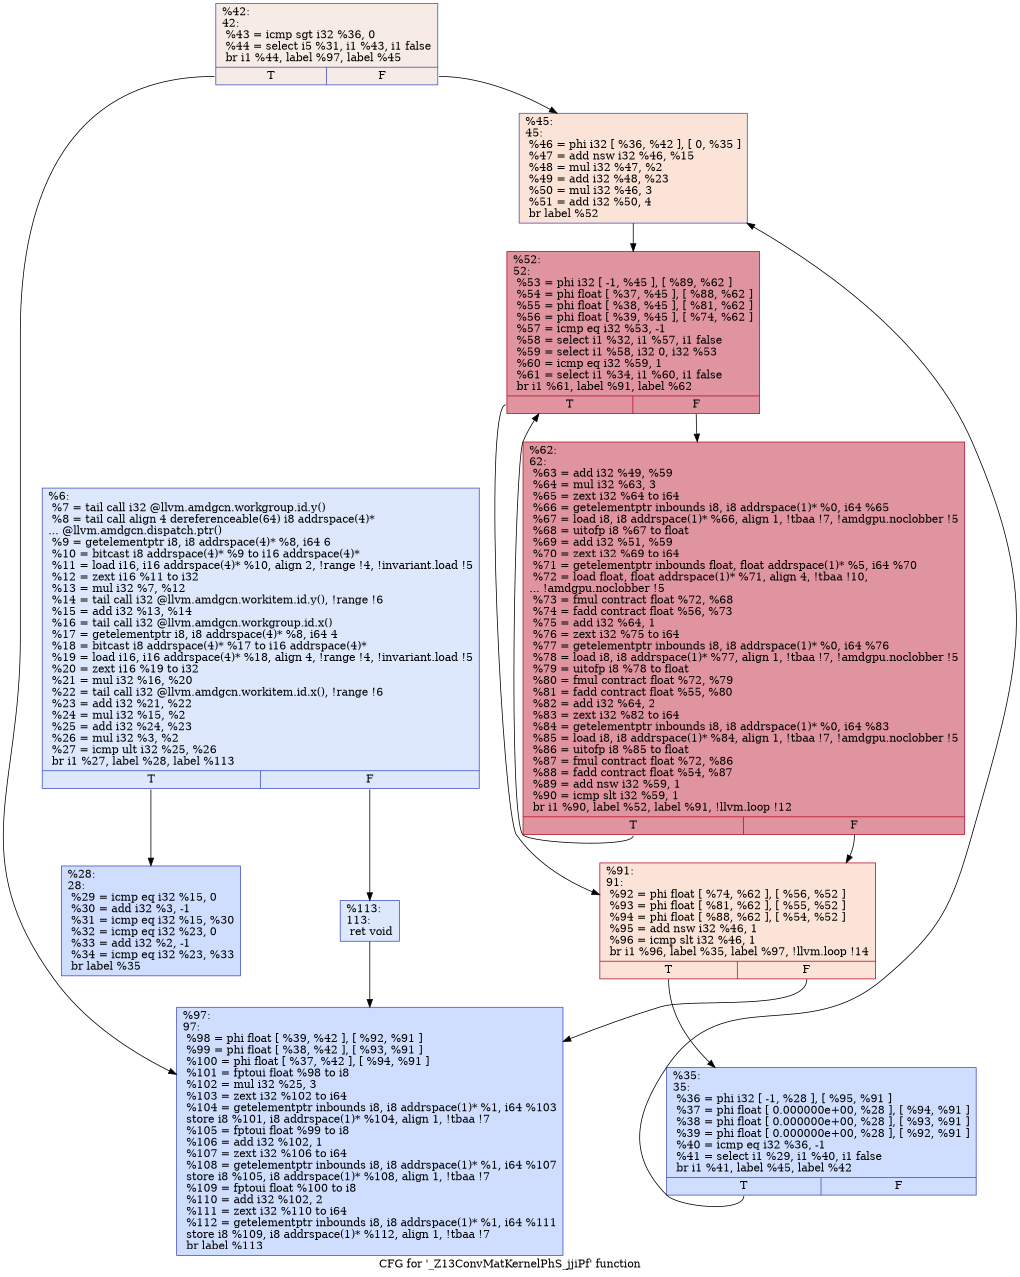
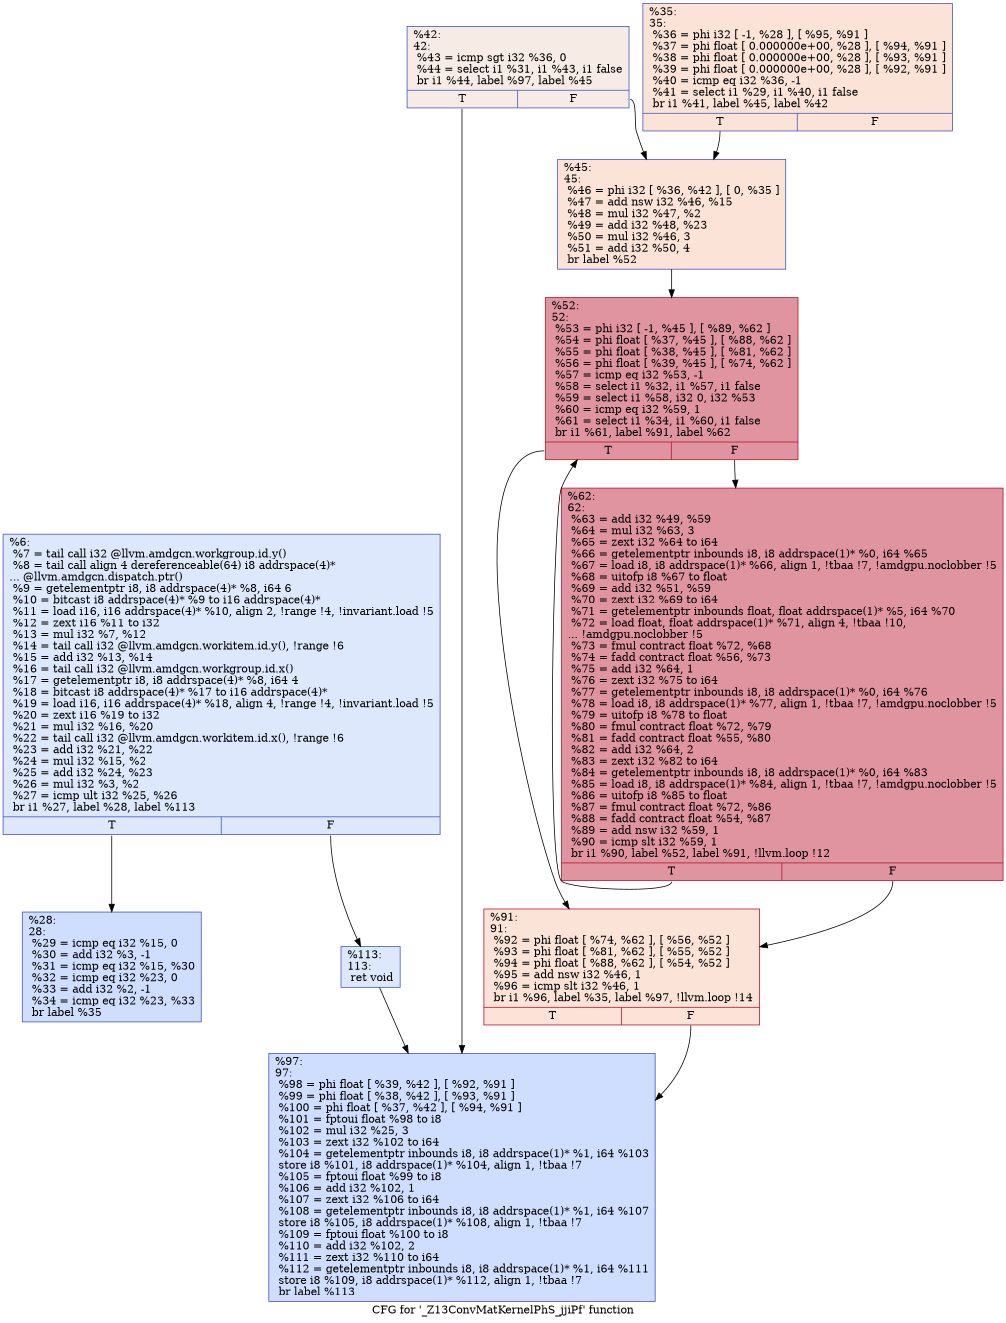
node "%42:": text "%44 = select i5 %31, i1 %43, i1 false" -> "%44 = select i1 %31, i1 %43, i1 false"
edge "%91:" -> "%35:": removed
node "%35:": fillcolor #93b5fe70 -> #f6bfa670
